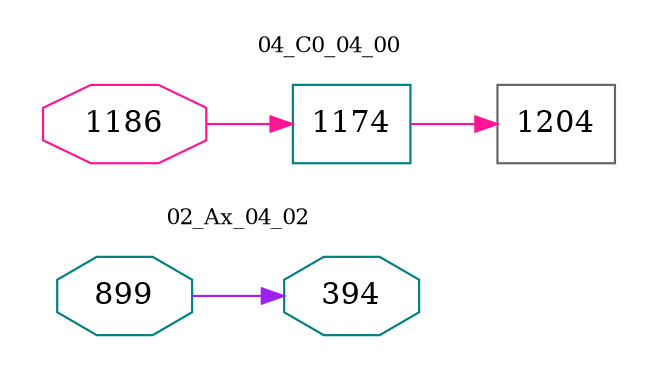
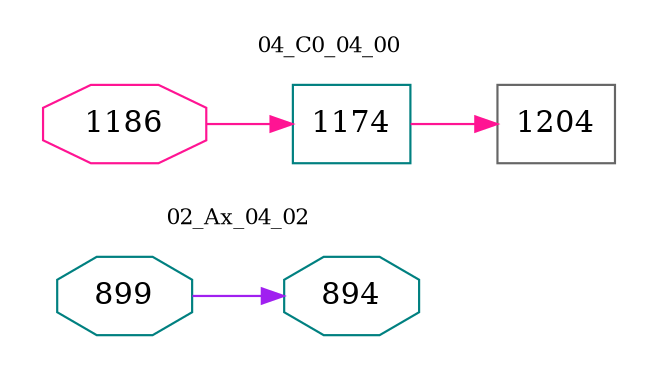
node "394": label "394" -> "894"
